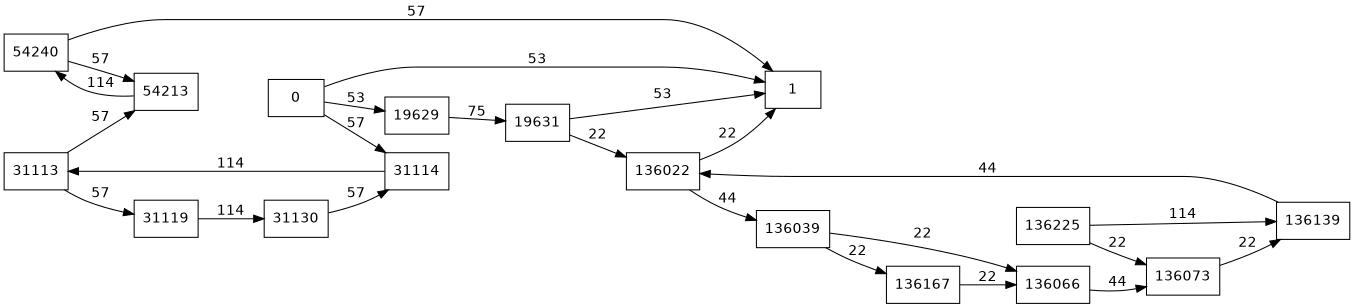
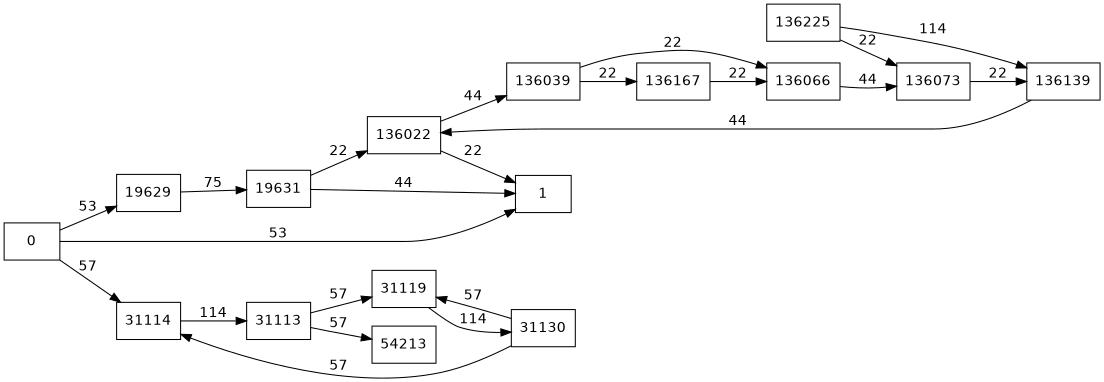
node "54240": removed
edge "19631" -> "1": label "53" -> "44"
edge "31130" -> "31119": added, label "57"
